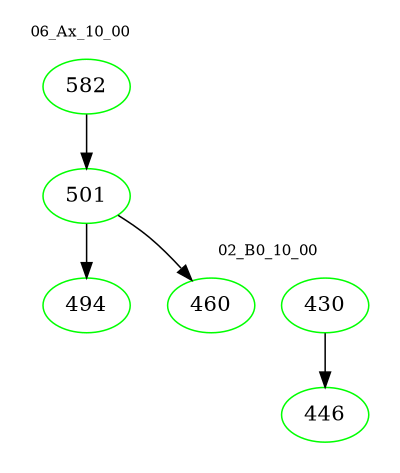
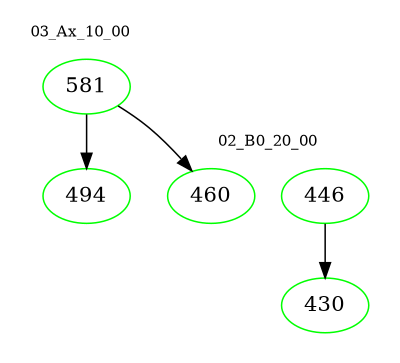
cluster "06_Ax_10_00": label "06_Ax_10_00" -> "03_Ax_10_00"
node "582": removed
node "501": label "501" -> "581"
cluster "02_B0_10_00": label "02_B0_10_00" -> "02_B0_20_00"
edge "430" -> "446": reversed
